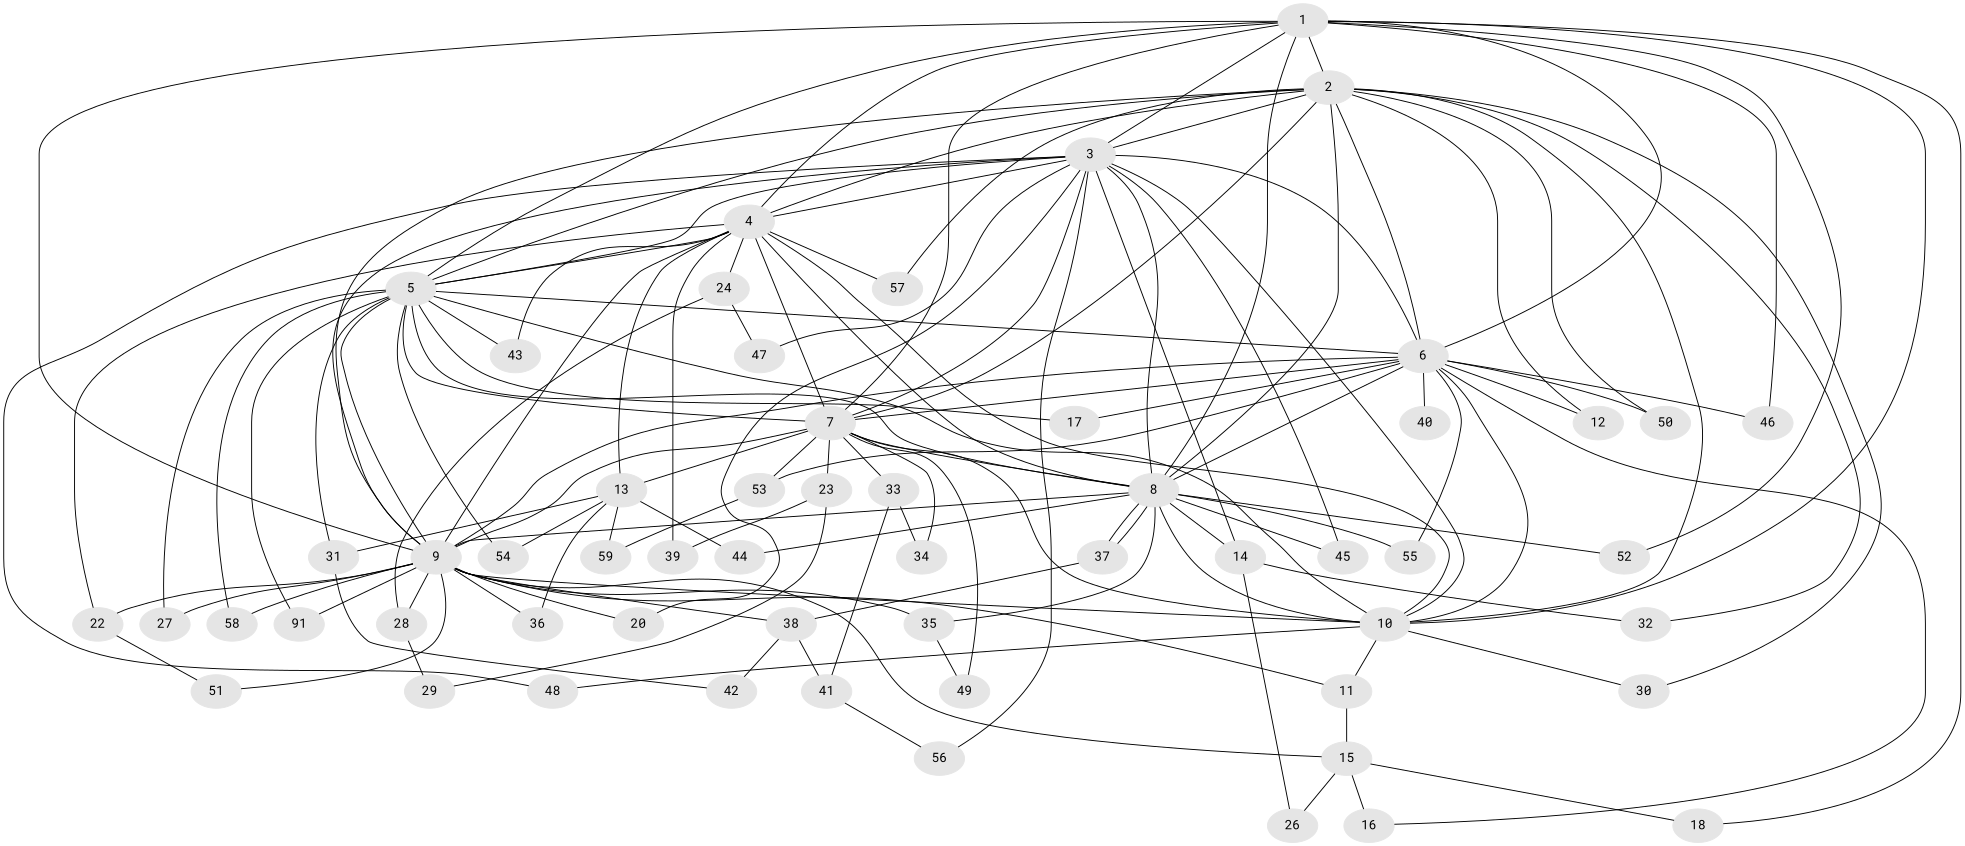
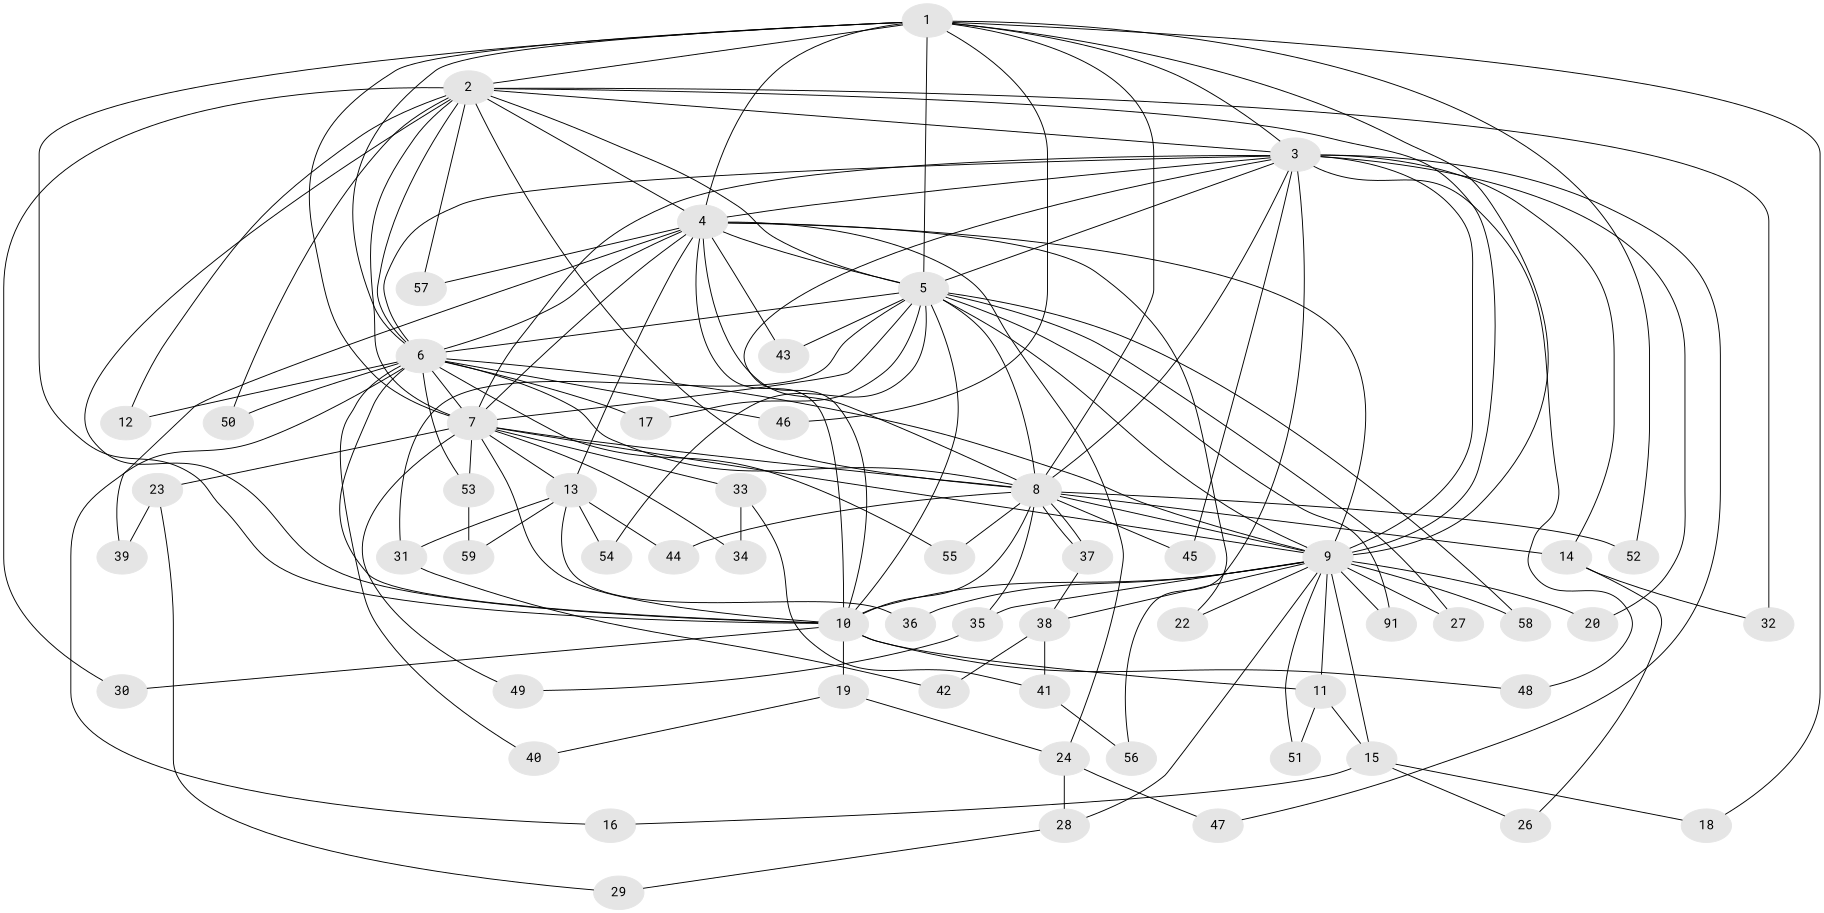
edge "4" -- "6": added
edge "22" -- "51": now "11" -- "51"
node "19": added
